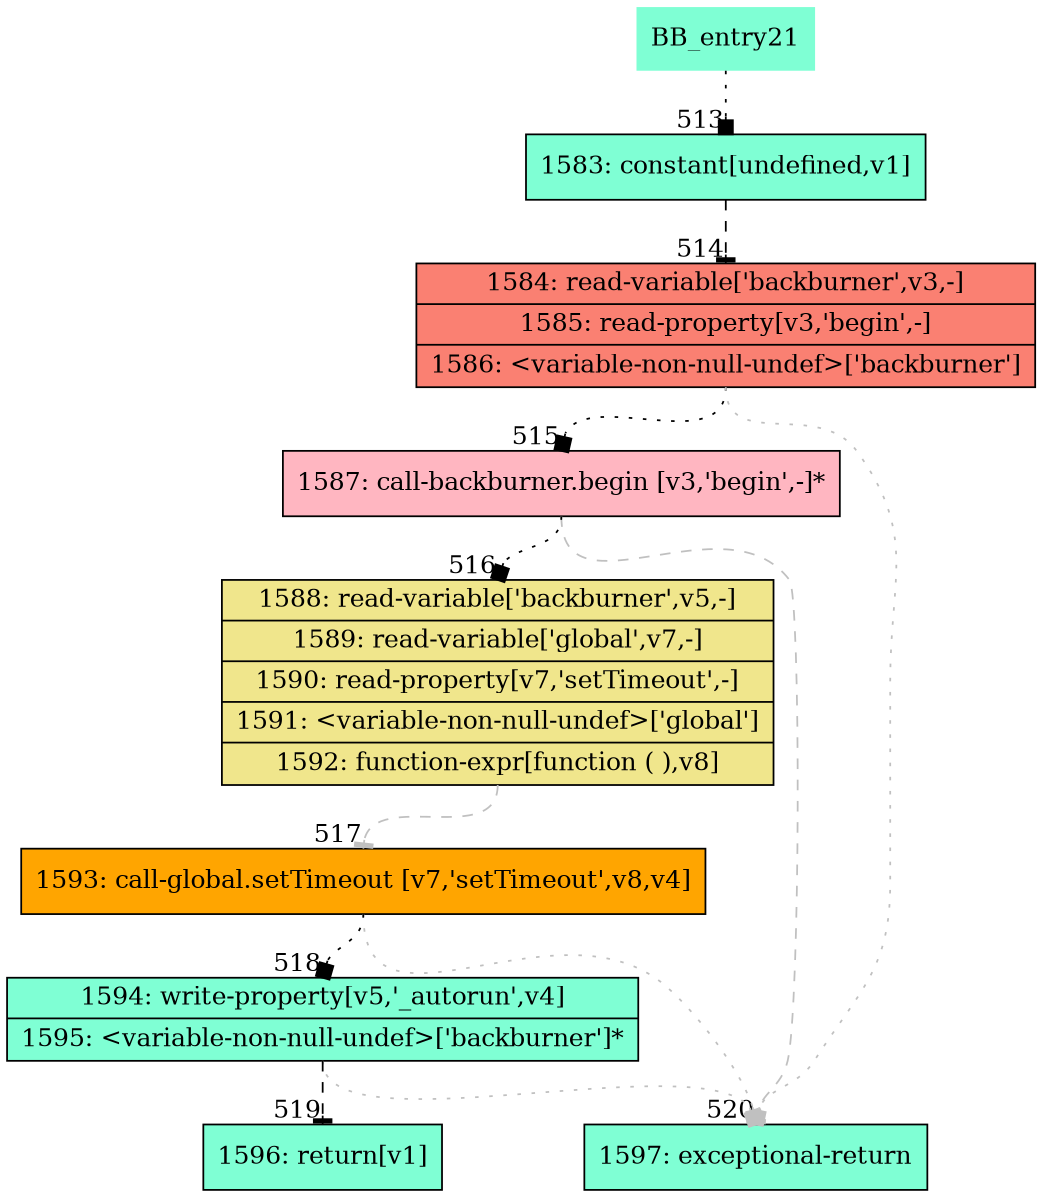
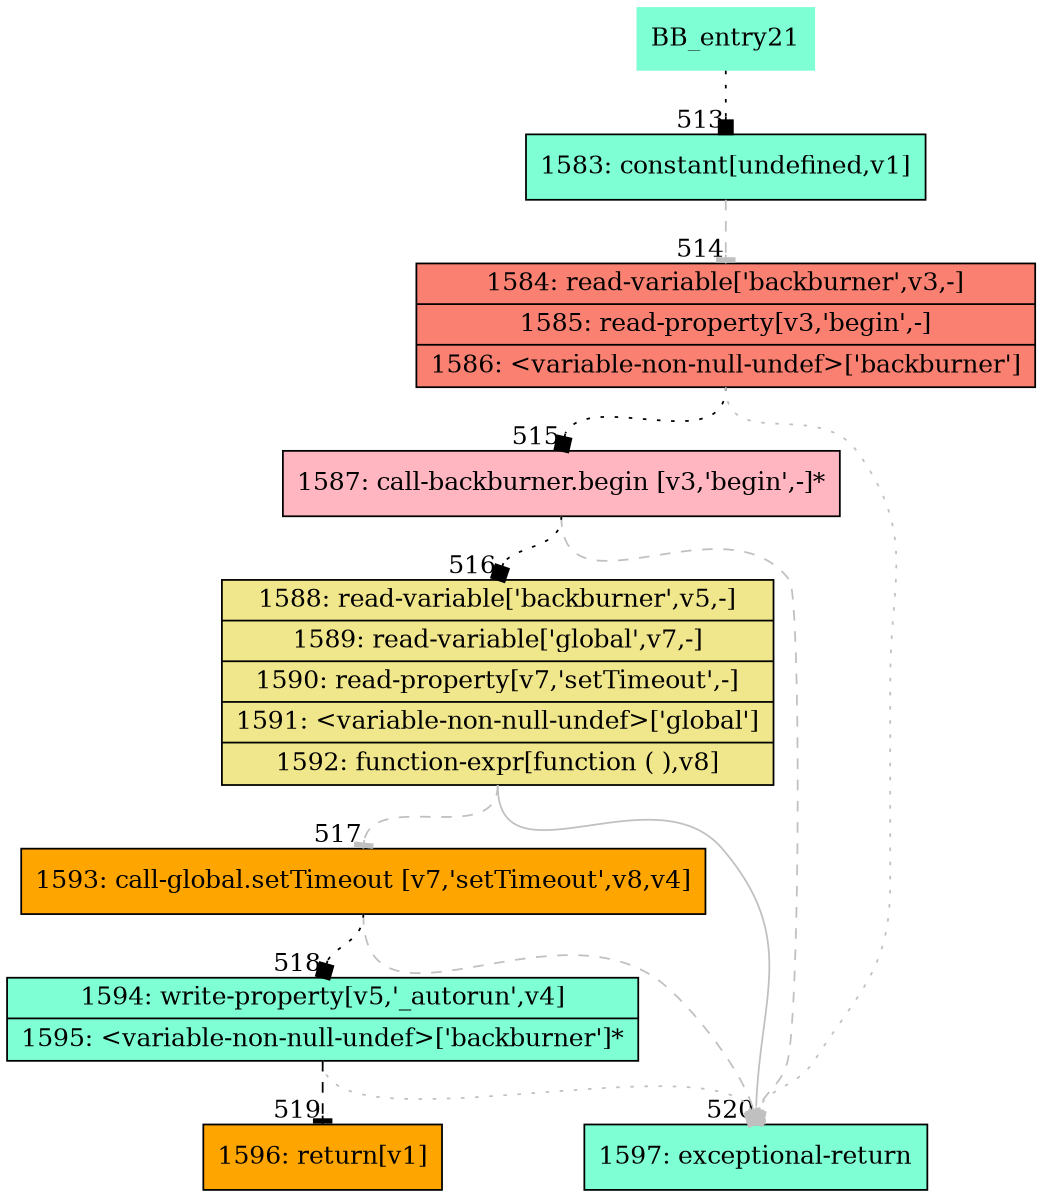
edge "1583: constant[undefined,v1]" -> "1584: read-variable['backburner',v3,-]": color black -> gray
edge "1588: read-variable['backburner',v5,-]" -> "1597: exceptional-return": added
edge "1593: call-global.setTimeout [v7,'setTimeout',v8,v4]" -> "1597: exceptional-return": style dotted -> dashed
node "1596: return[v1]": fillcolor aquamarine -> orange
